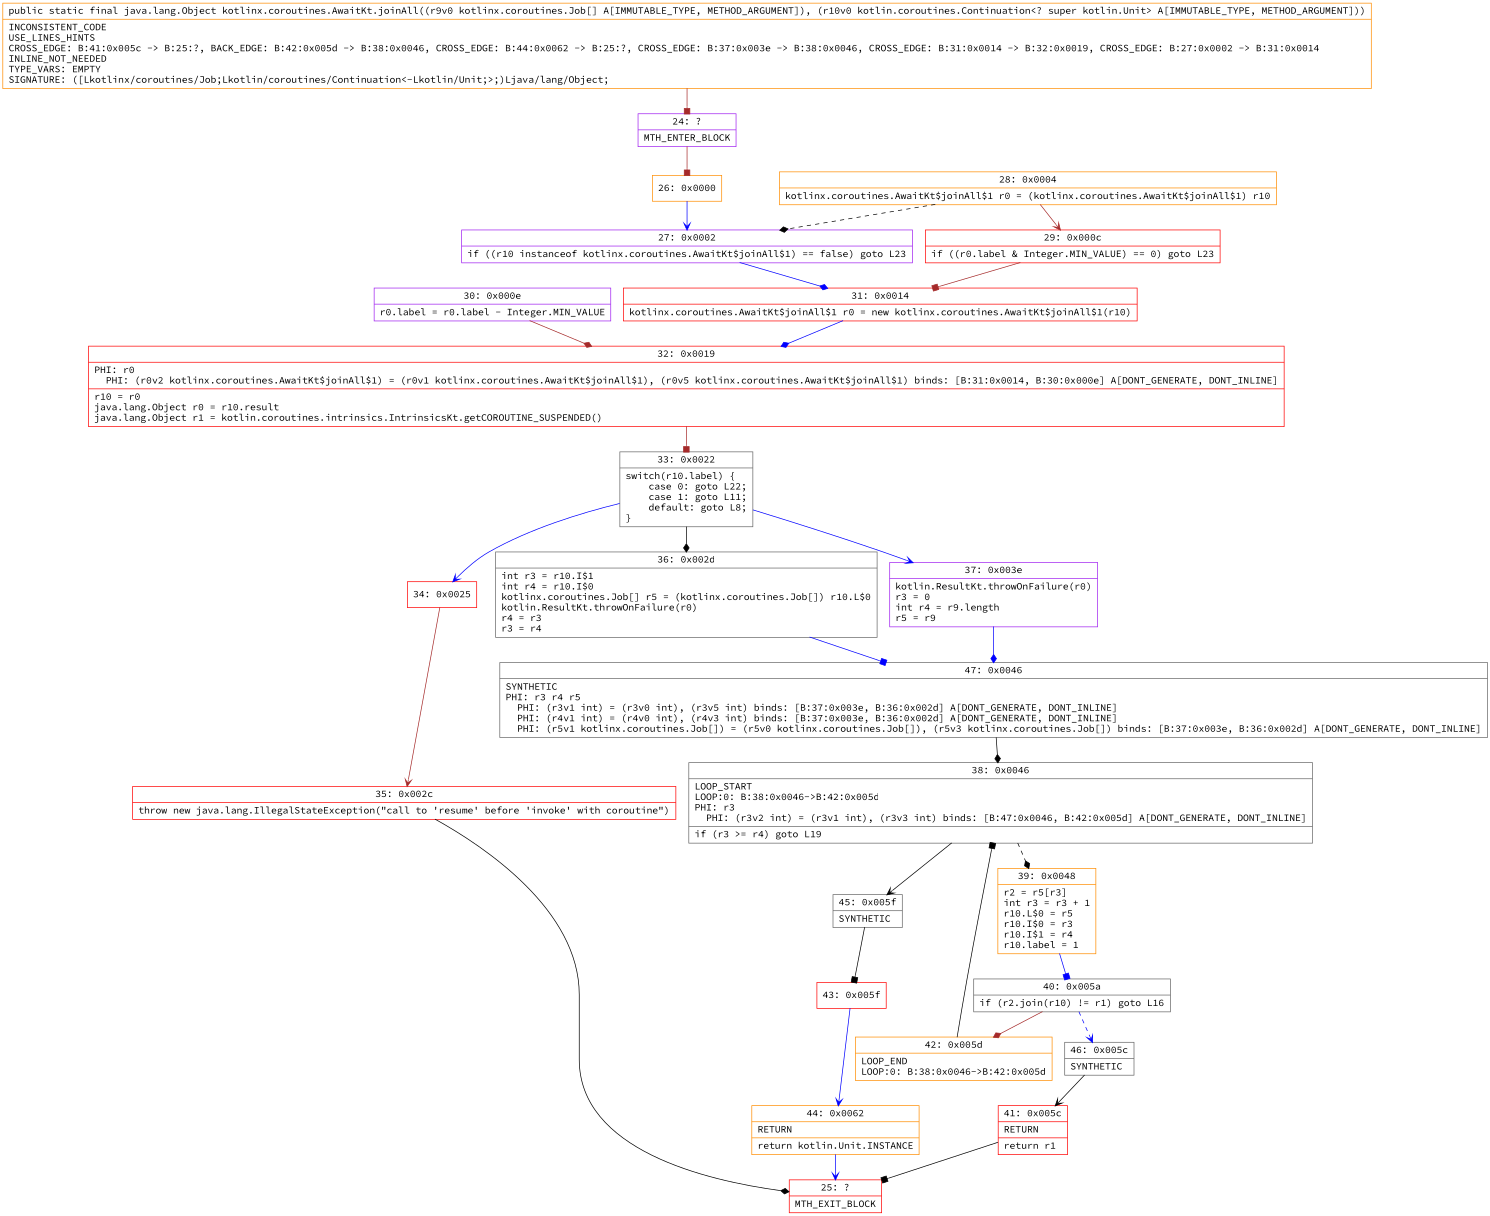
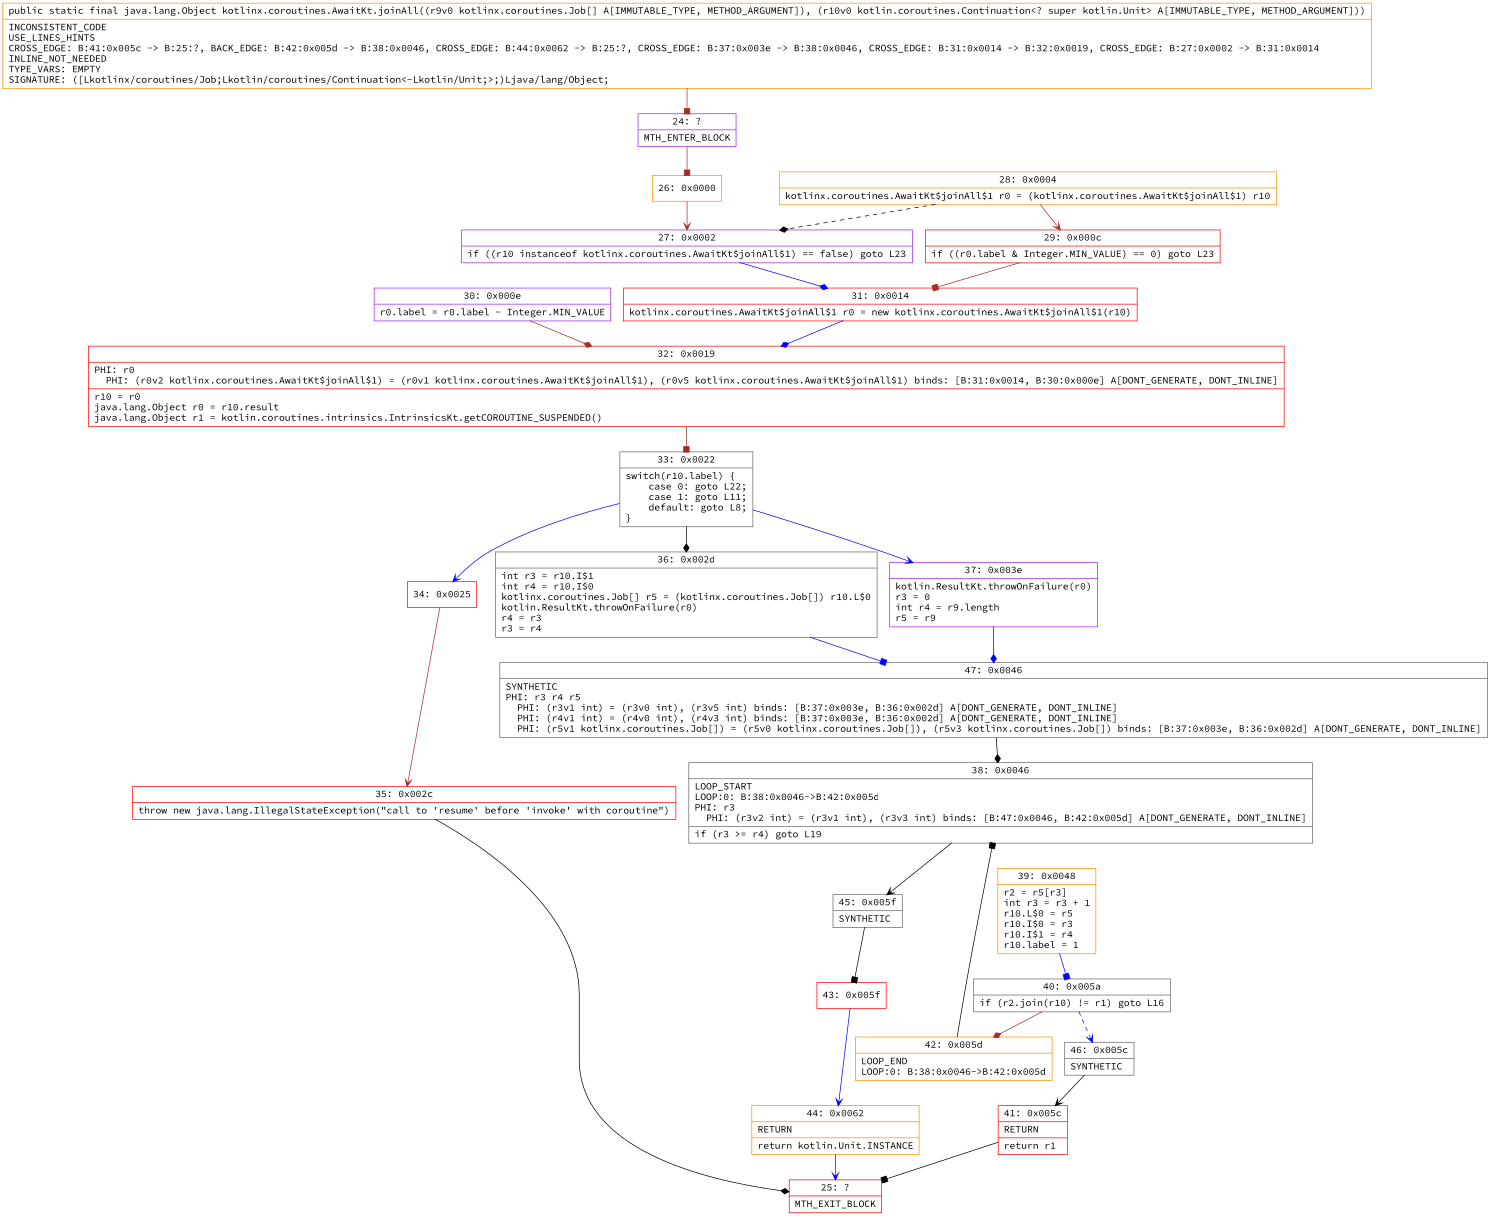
edge "26: 0x0000" -> "27: 0x0002": color blue -> brown
edge "38: 0x0046" -> "39: 0x0048": removed
